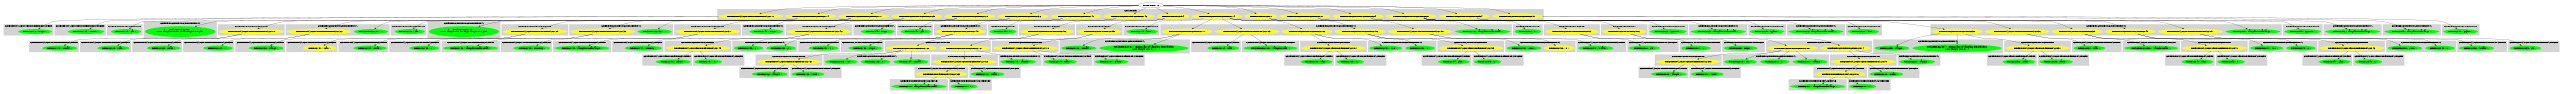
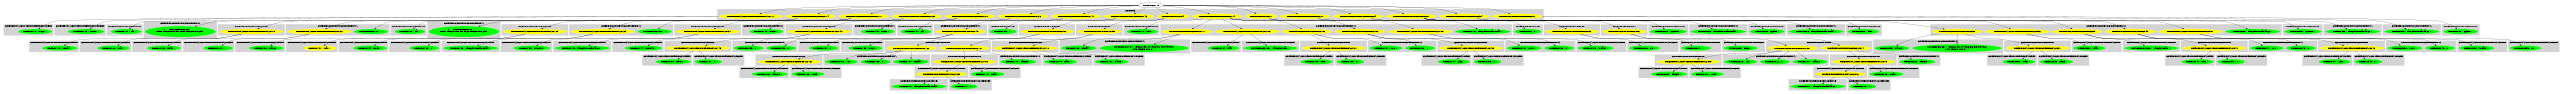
cluster "CT_STRING": label "CT_STRING" -> "CT_PROG"
node "NT_EXPR_ASSIGNMENT_OPETATORS_2851": label "NT_EXPR_ASSIGNMENT_OPETATORS_2851" -> "NT_EXPR_ASSIGNMENT_OPERATOR_2851"
node "NT_INT_2796< 0 >": fillcolor yellow -> green
